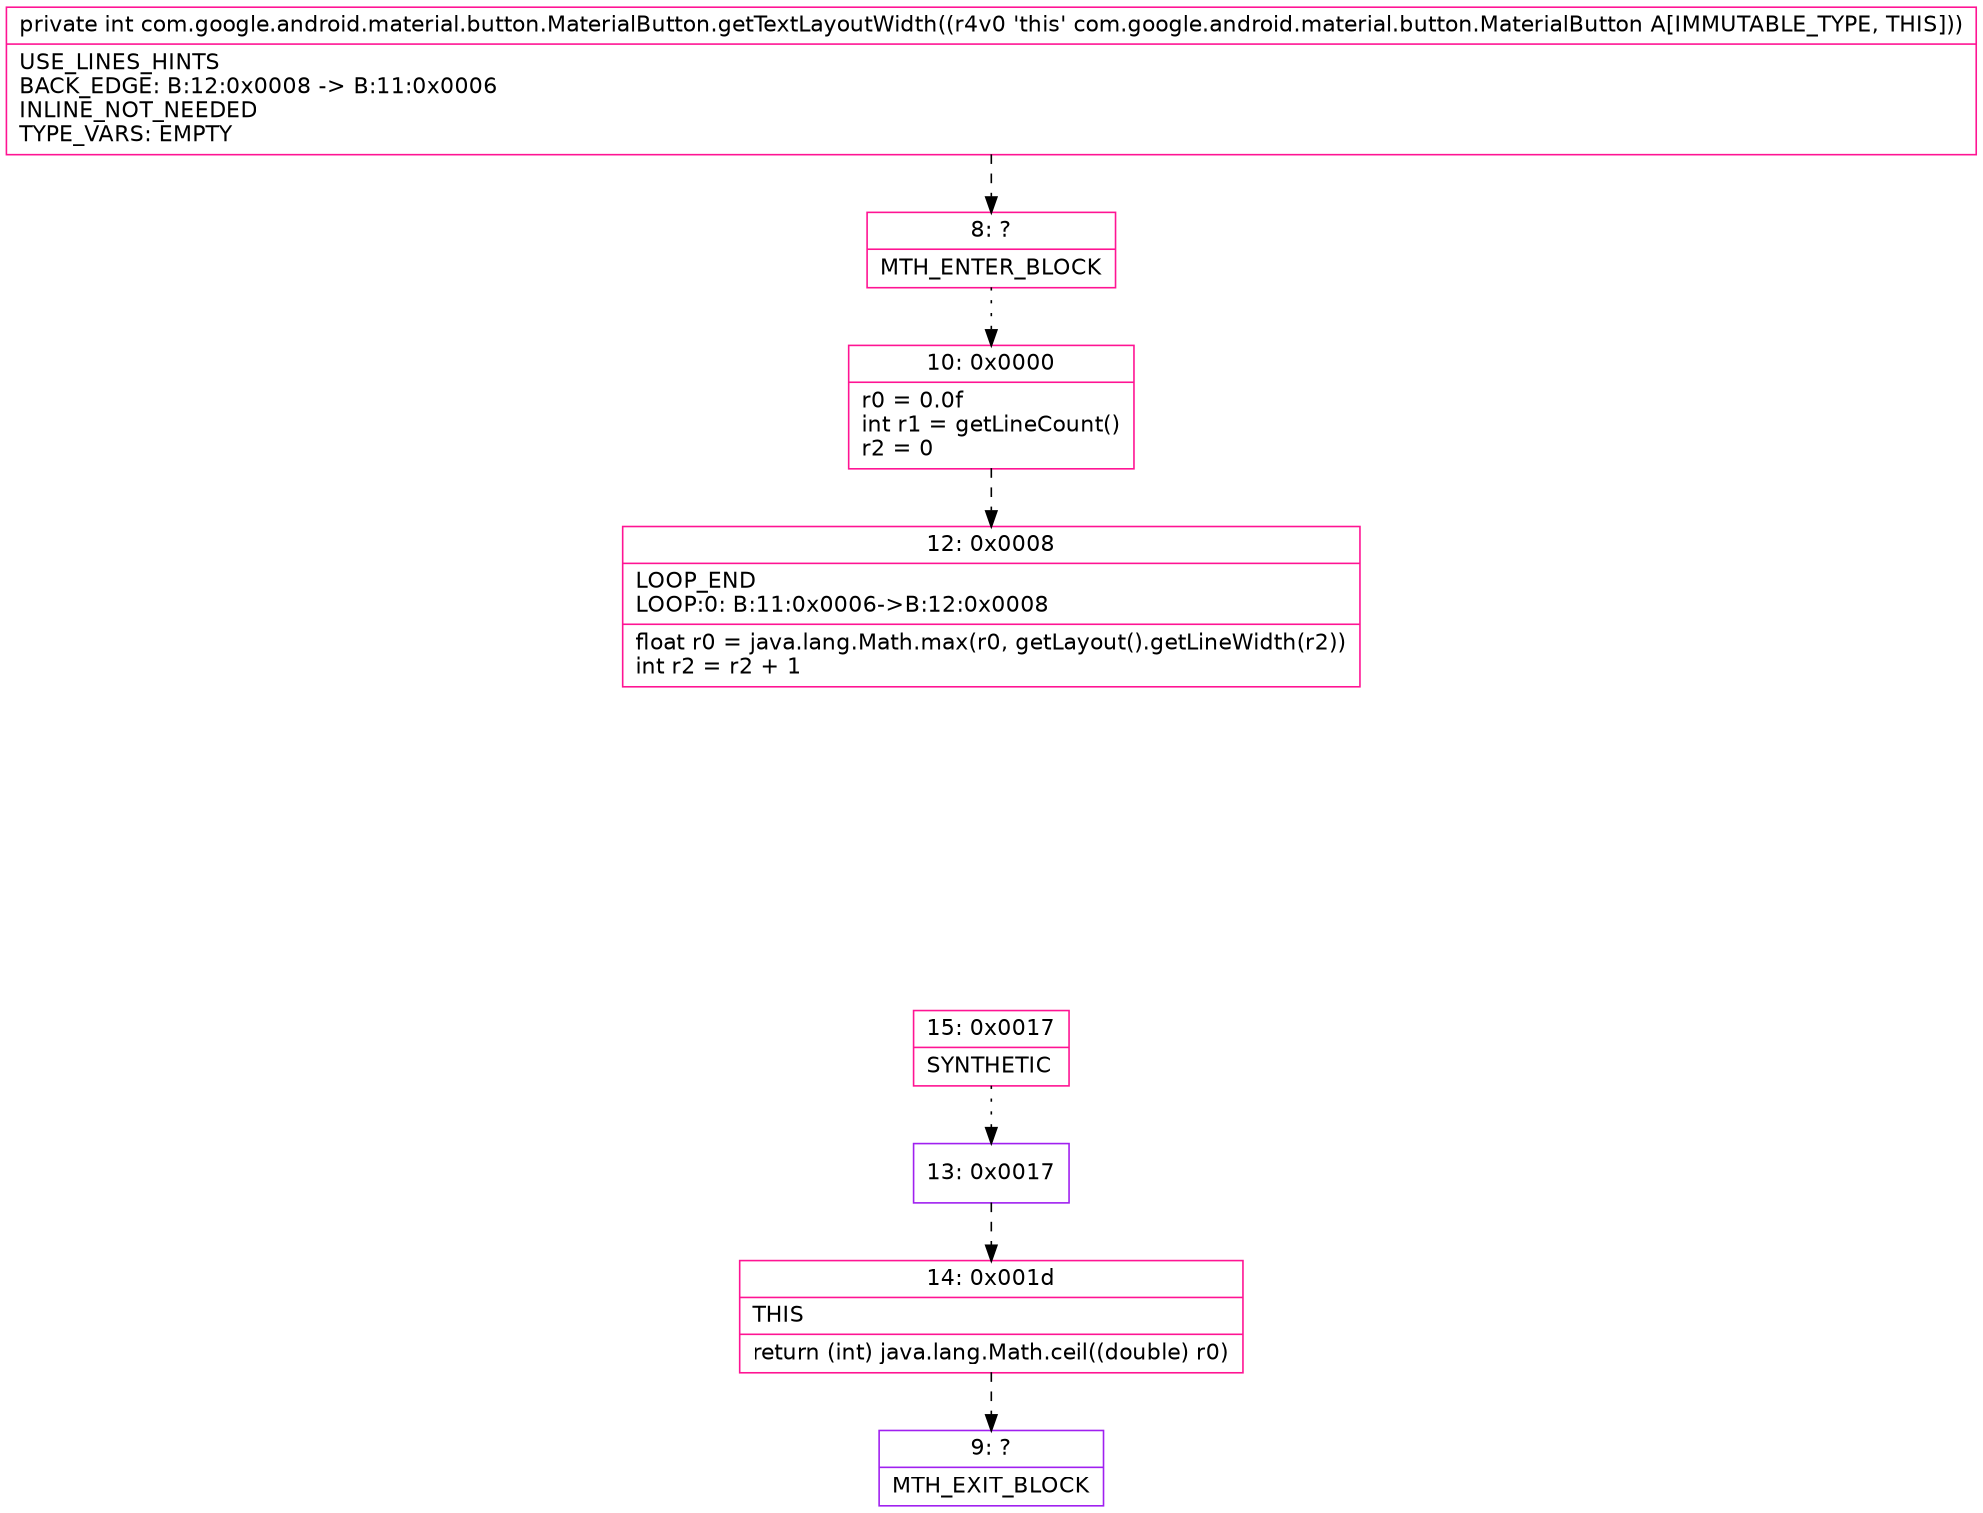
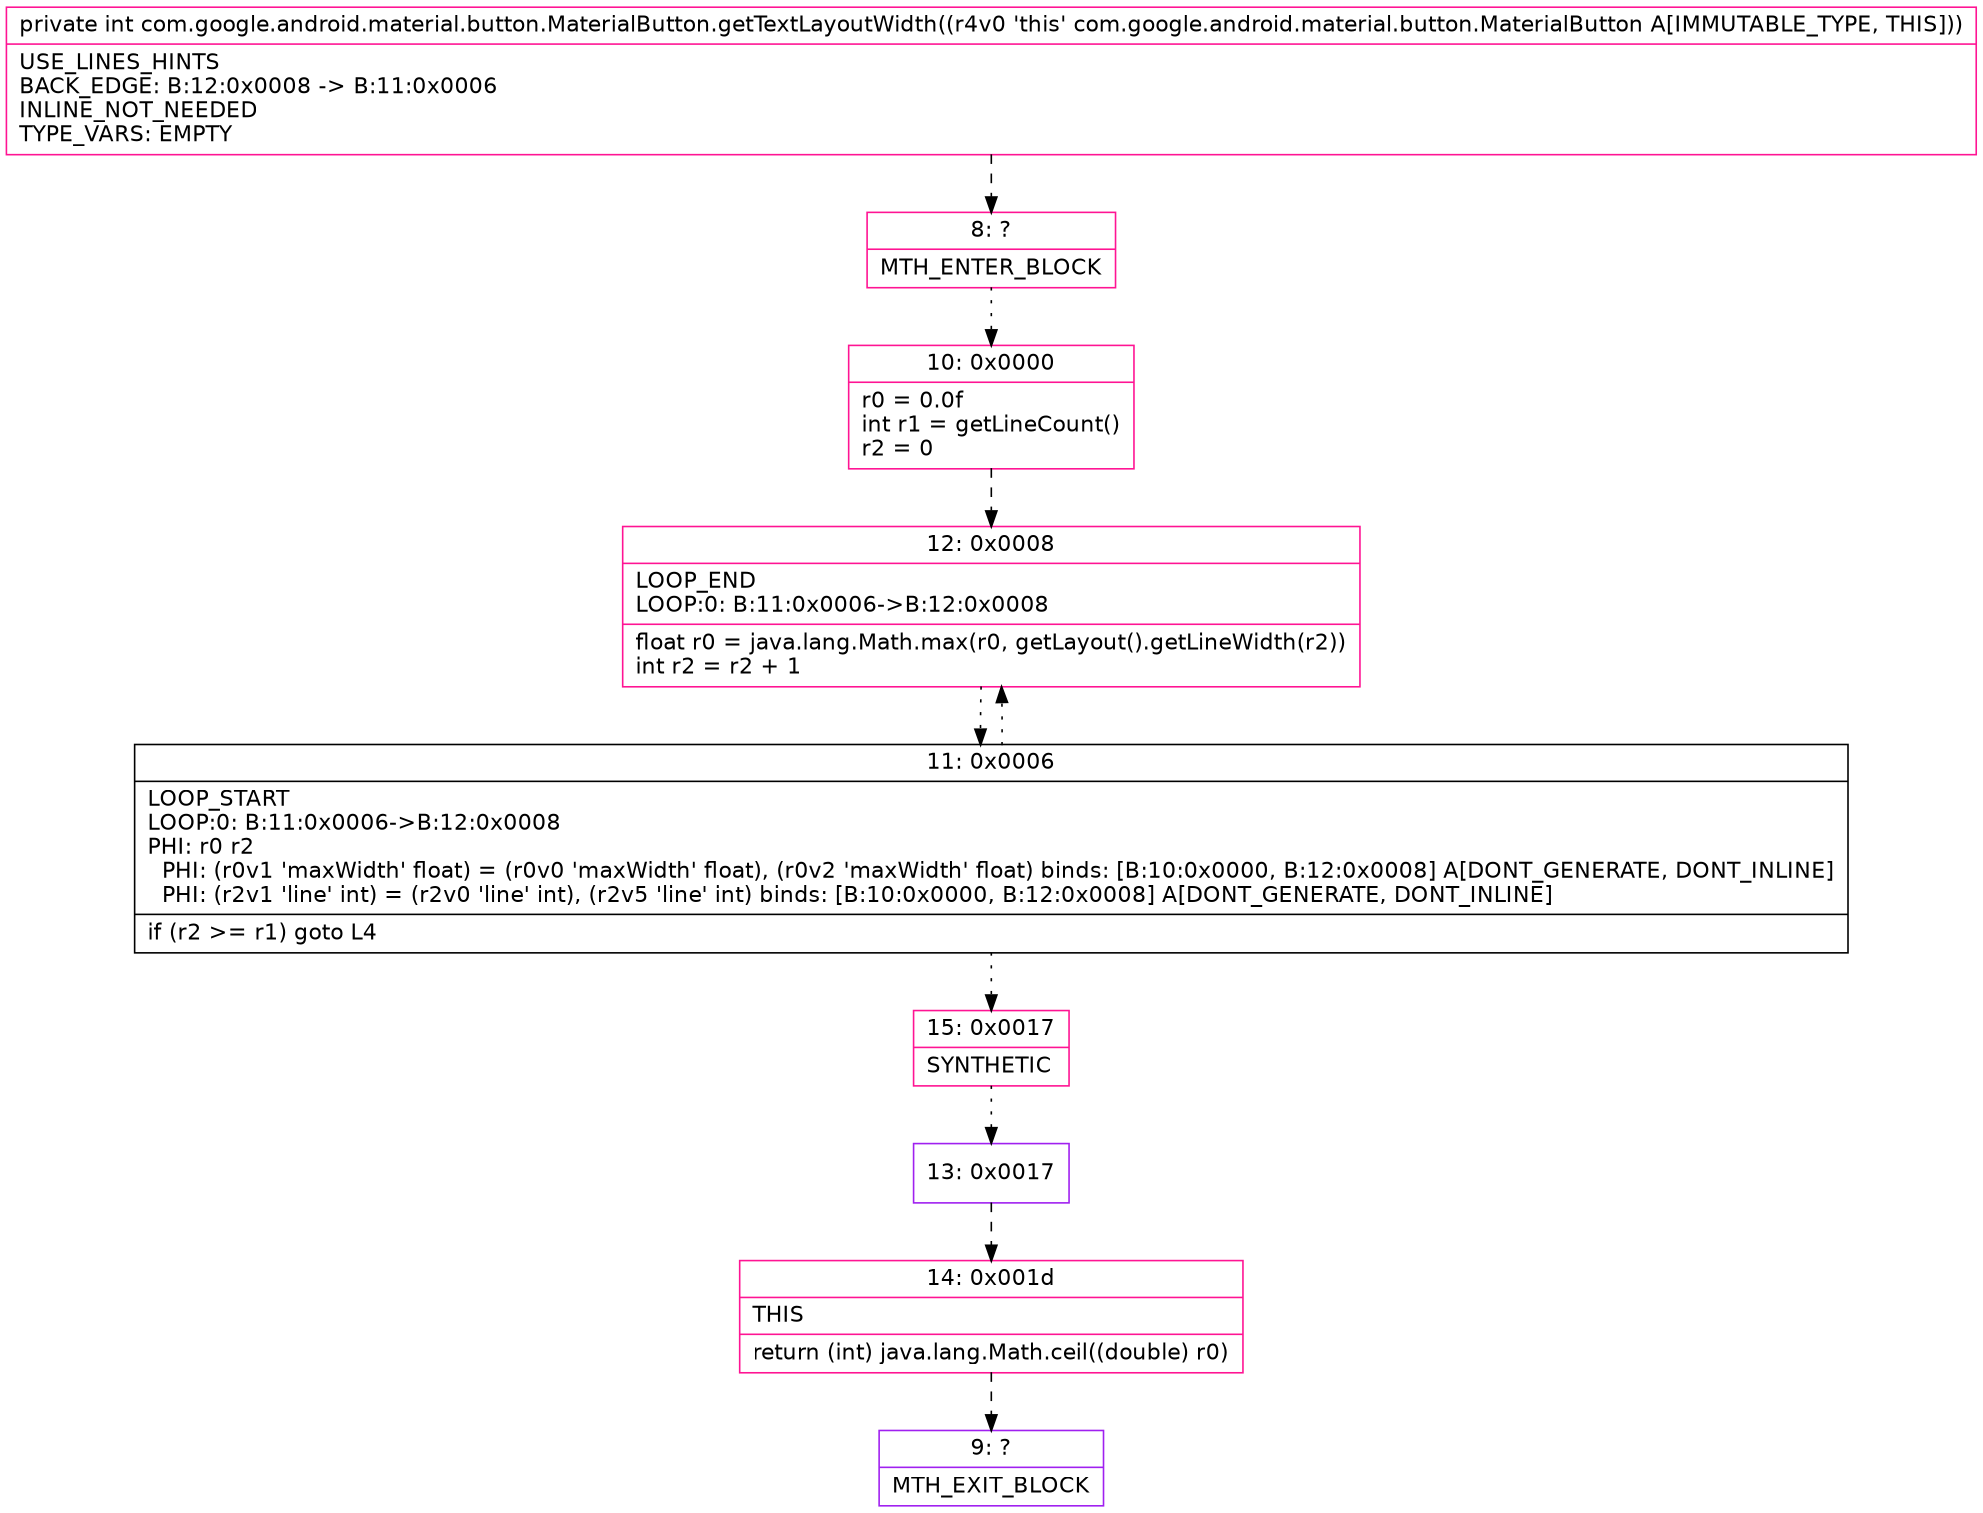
node "11: 0x0006": added
